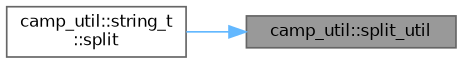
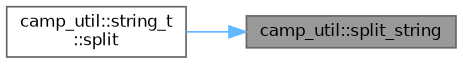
node "camp_util::split_util": label "camp_util::split_util" -> "camp_util::split_string"
